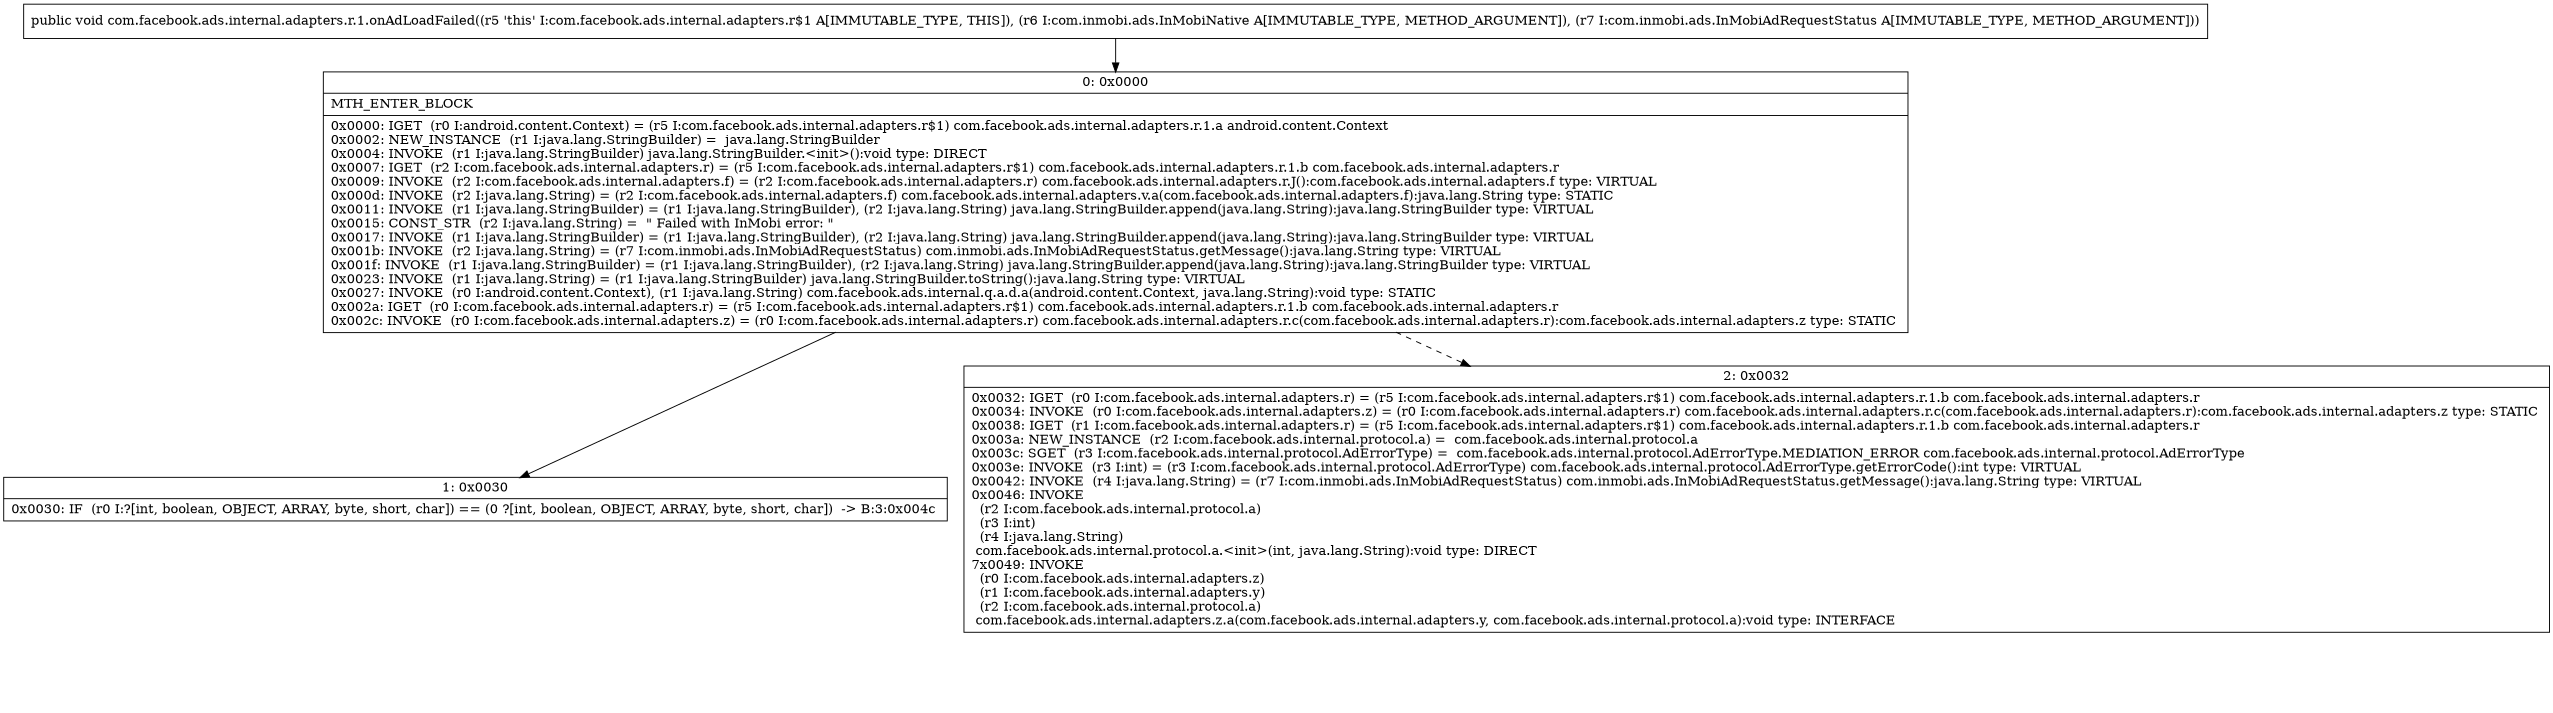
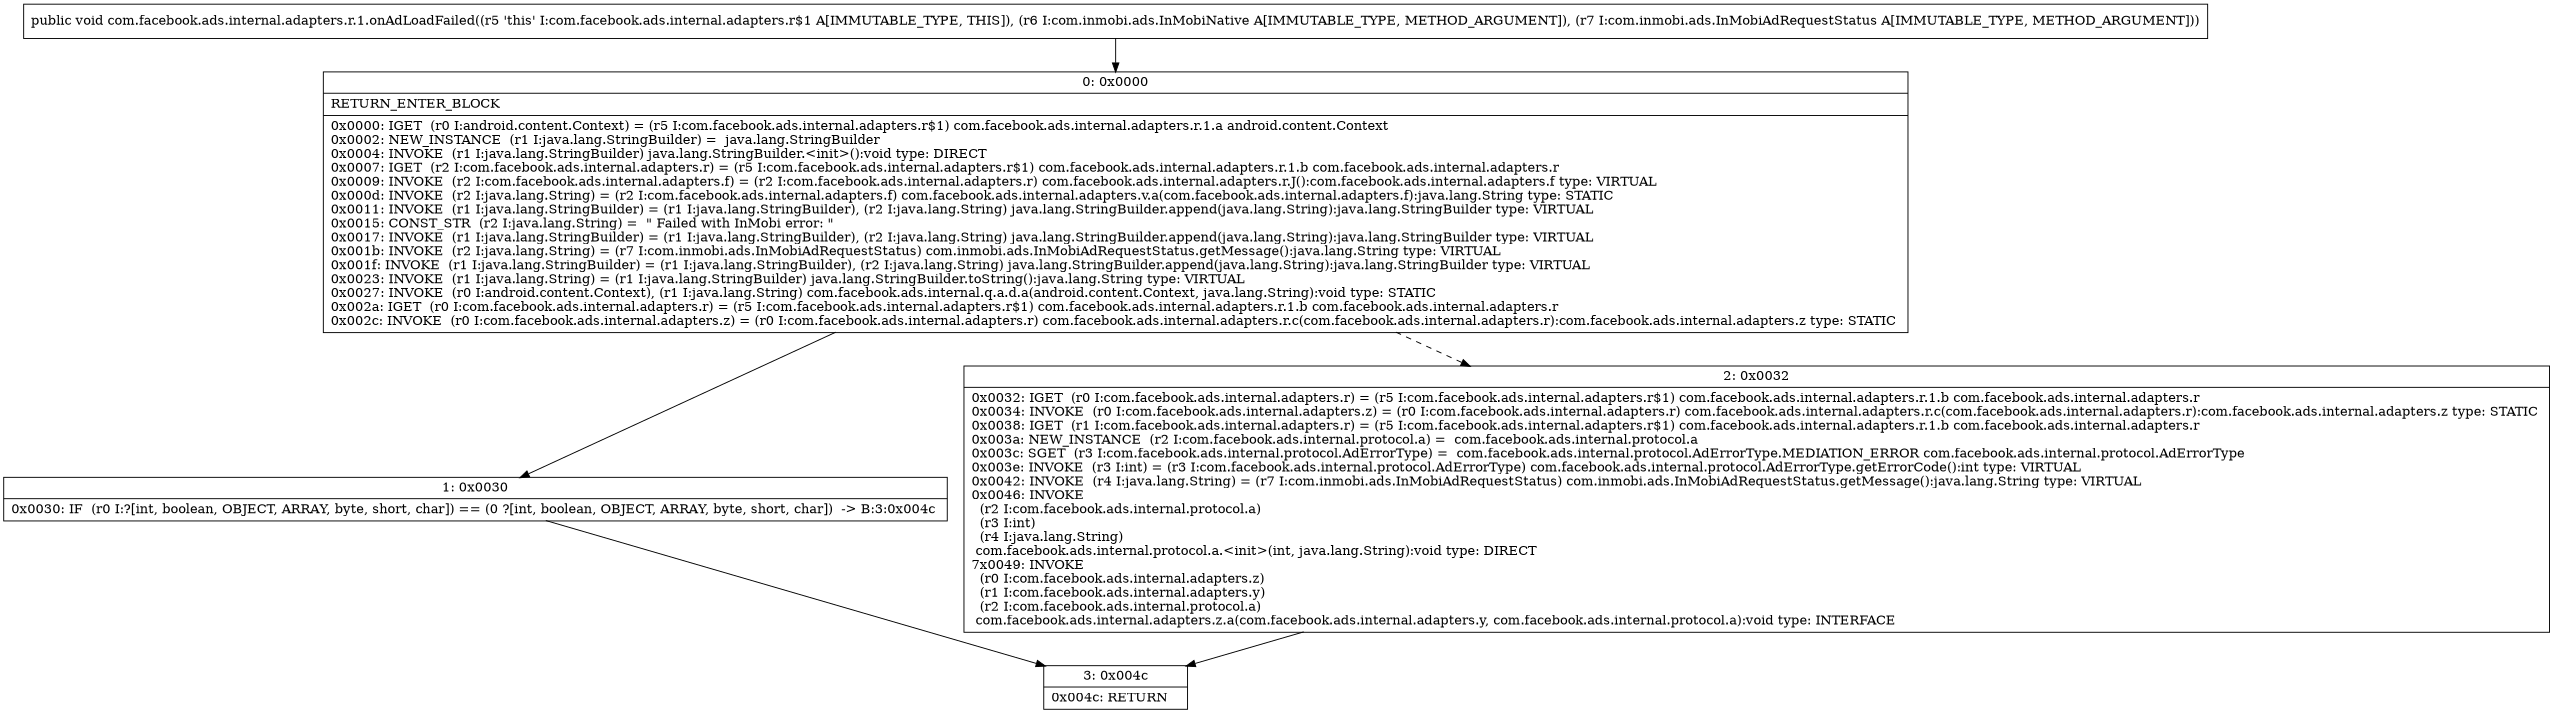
node "0: 0x0000": text "MTH_ENTER_BLOCK" -> "RETURN_ENTER_BLOCK"
node "3: 0x004c": added
